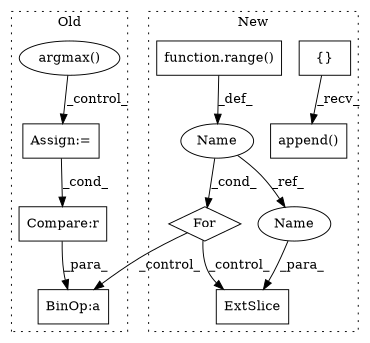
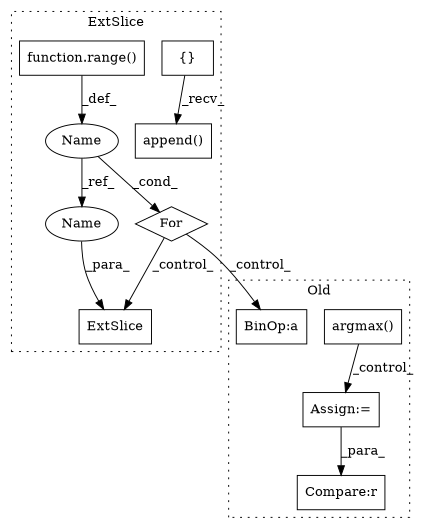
cluster "New": label "New" -> "ExtSlice"
node "argmax()": shape ellipse -> box
edge "Assign:=" -> "Compare:r": label "_cond_" -> "_para_"
edge "Compare:r" -> "BinOp:a": removed, label "_para_"
